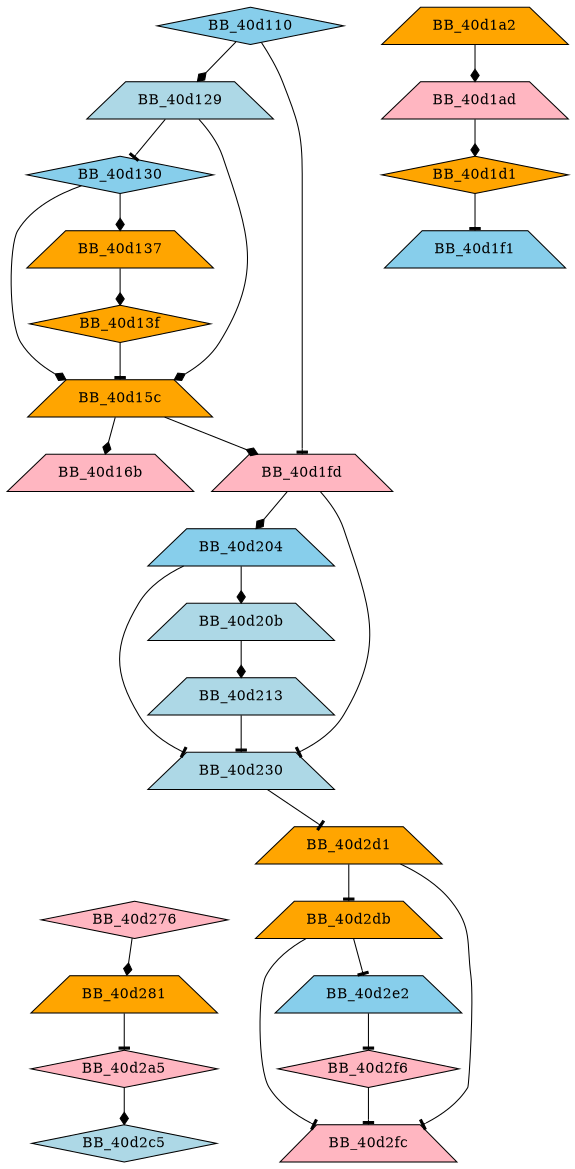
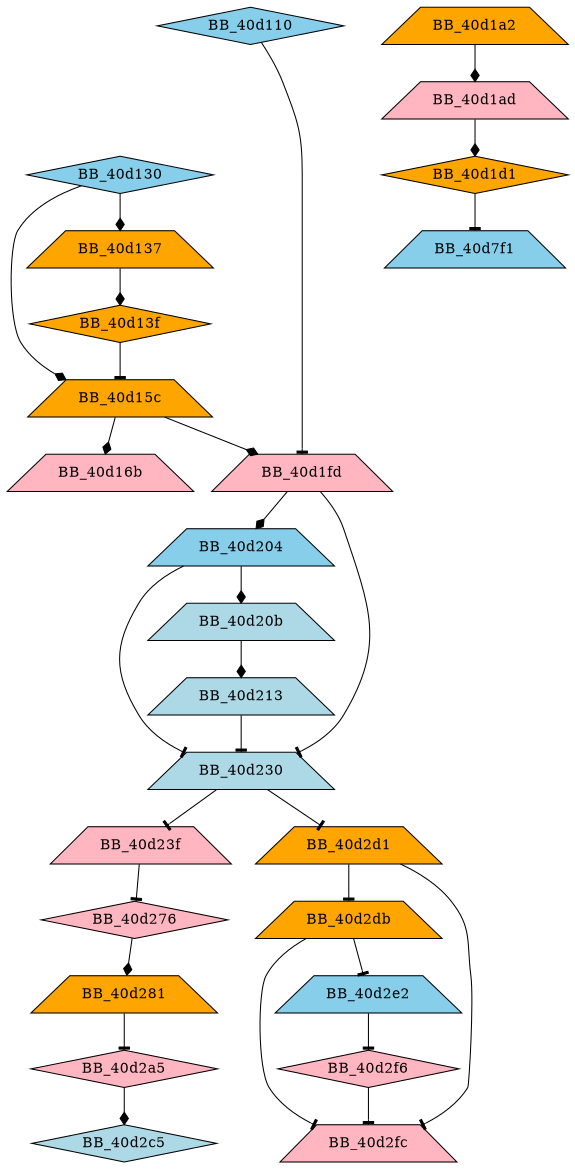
node "BB_40d129": removed
node "BB_40d1f1": label "BB_40d1f1" -> "BB_40d7f1"
node "BB_40d23f": added
